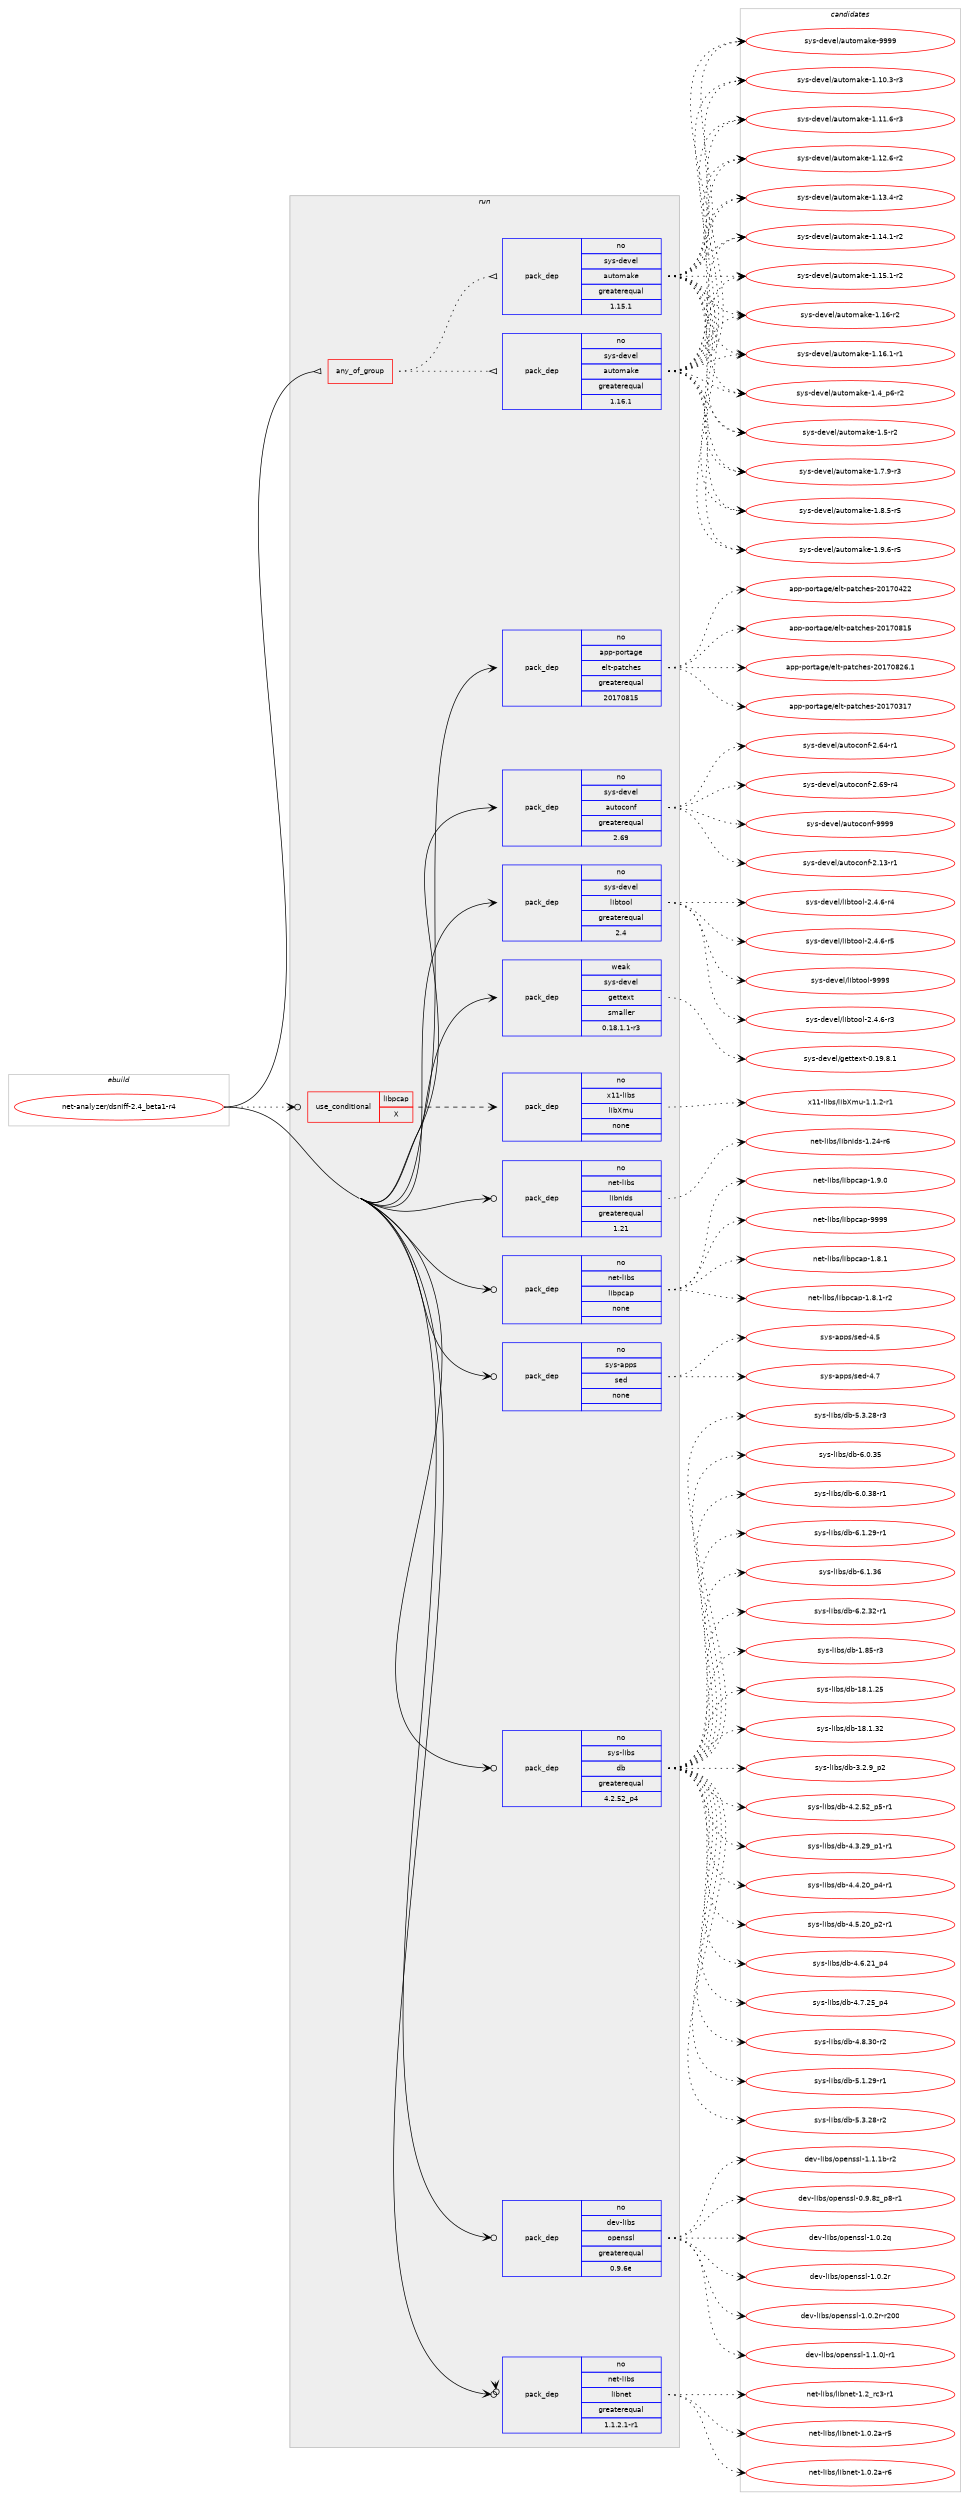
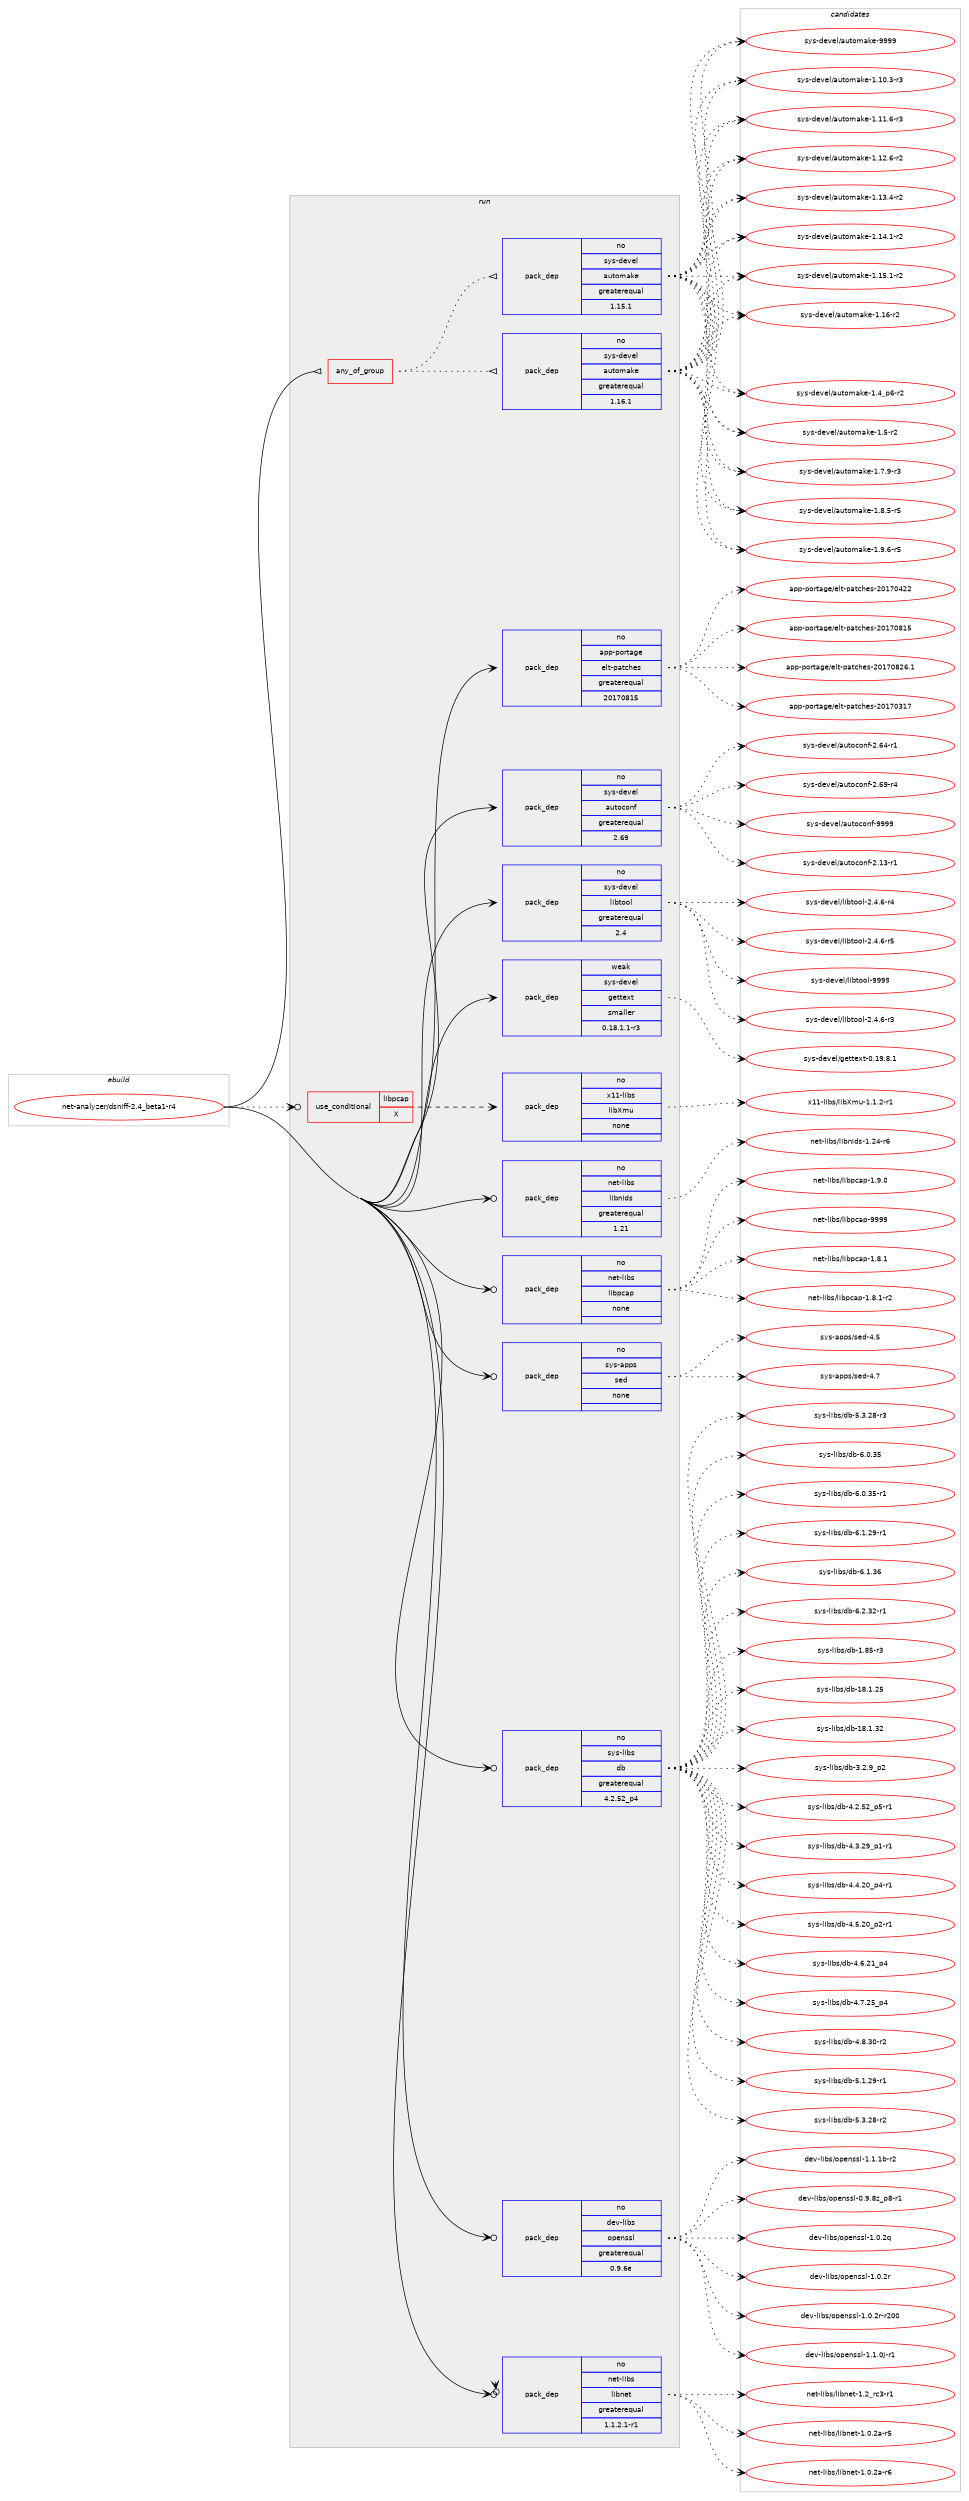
node "sys-devel/automake-1.16.1-r1": removed
node "sys-libs/db-6.0.38-r1": label "sys-libs/db-6.0.38-r1" -> "sys-libs/db-6.0.35-r1"
